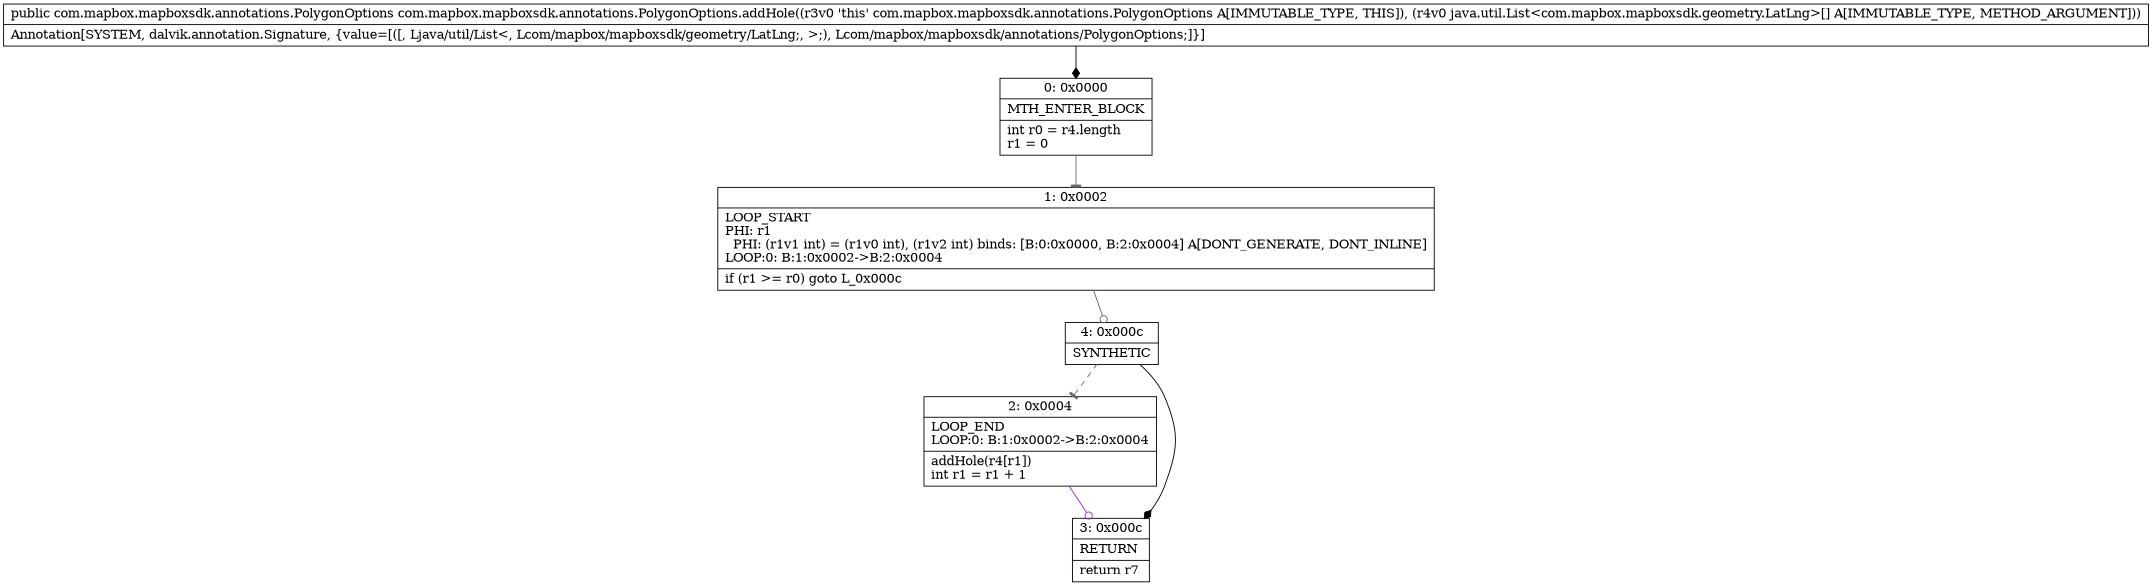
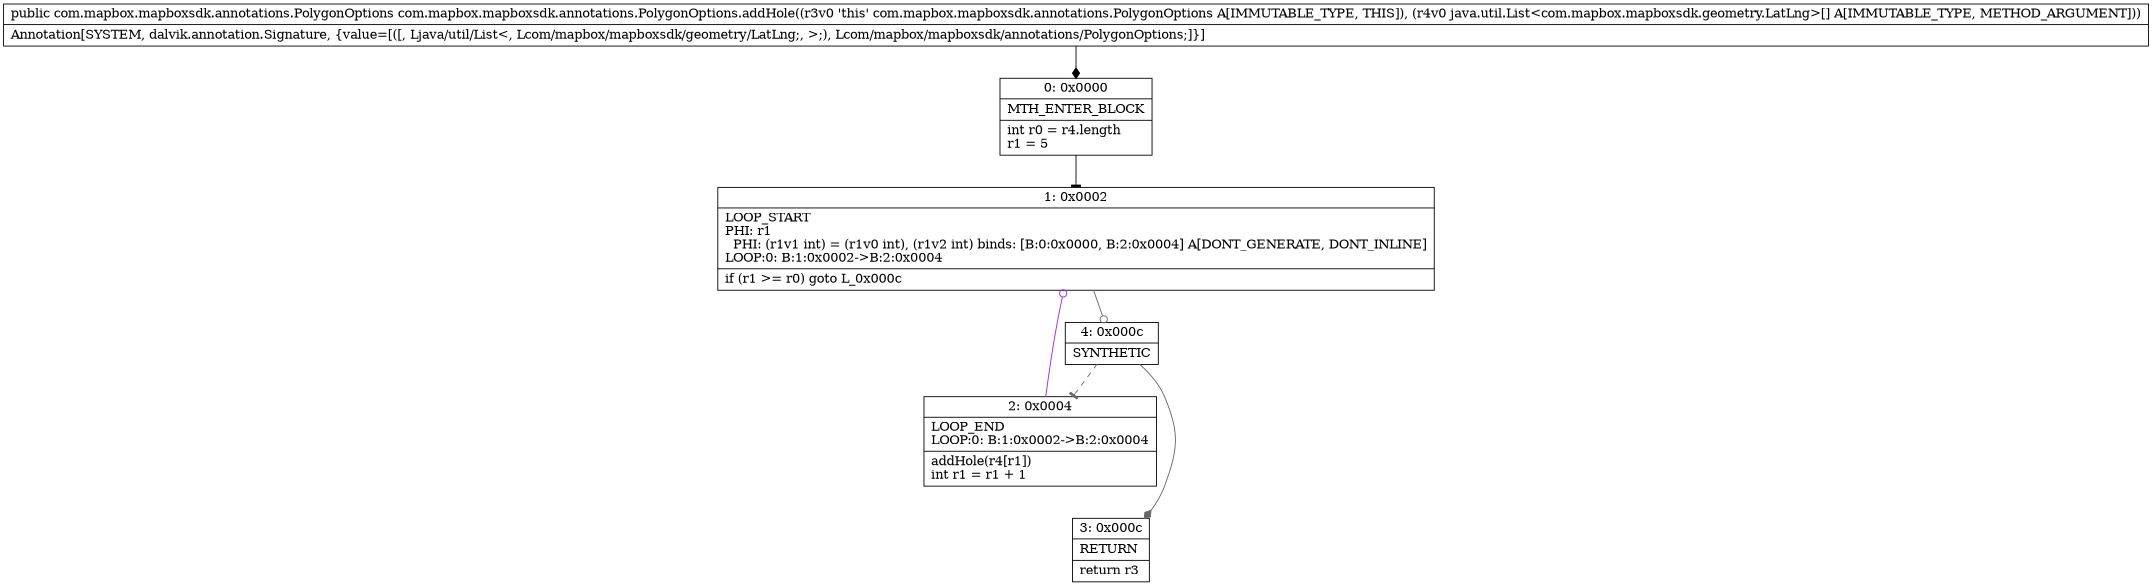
node "0: 0x0000": text "r1 = 0" -> "r1 = 5"
edge "0: 0x0000" -> "1: 0x0002": color gray40 -> black
edge "4: 0x000c" -> "3: 0x000c": color black -> gray40
edge "2: 0x0004" -> "3: 0x000c": now "2: 0x0004" -> "1: 0x0002"
node "3: 0x000c": text "return r7" -> "return r3"
